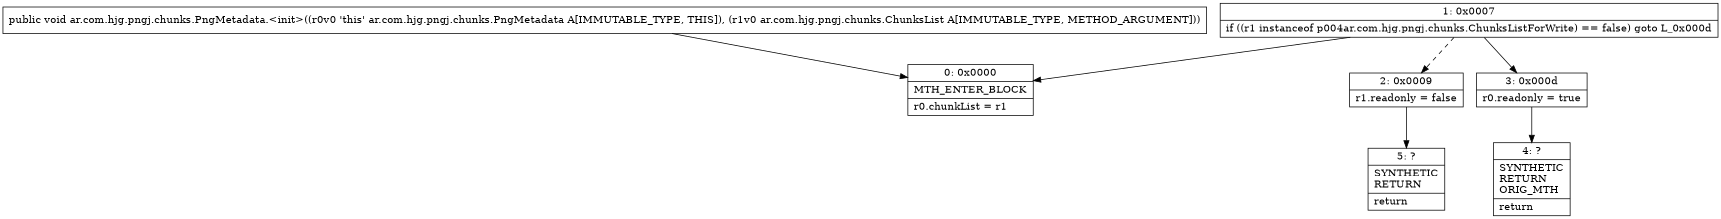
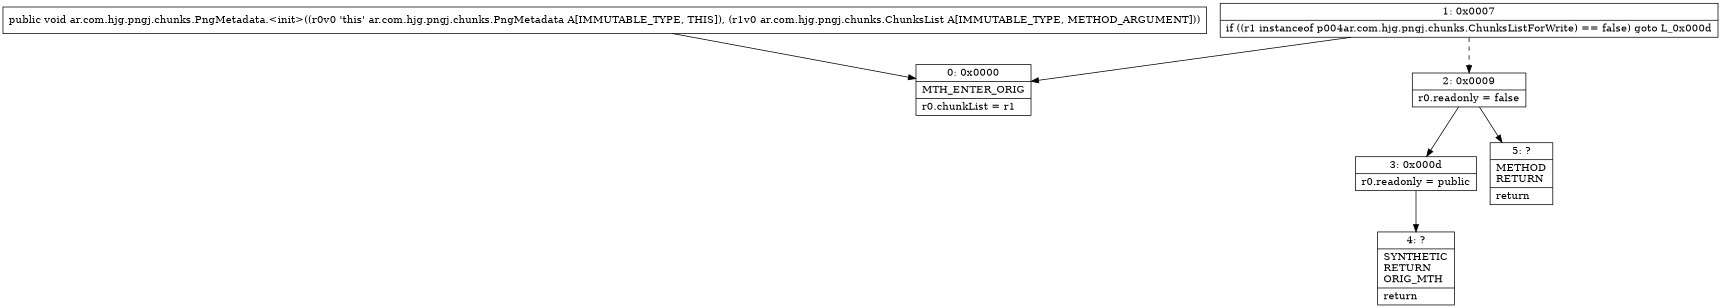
edge "1: 0x0007" -> "3: 0x000d": now "2: 0x0009" -> "3: 0x000d"
node "0: 0x0000": text "MTH_ENTER_BLOCK" -> "MTH_ENTER_ORIG"
node "2: 0x0009": text "r1.readonly = false" -> "r0.readonly = false"
node "3: 0x000d": text "r0.readonly = true" -> "r0.readonly = public"
node "5: ?": text "SYNTHETIC" -> "METHOD"
